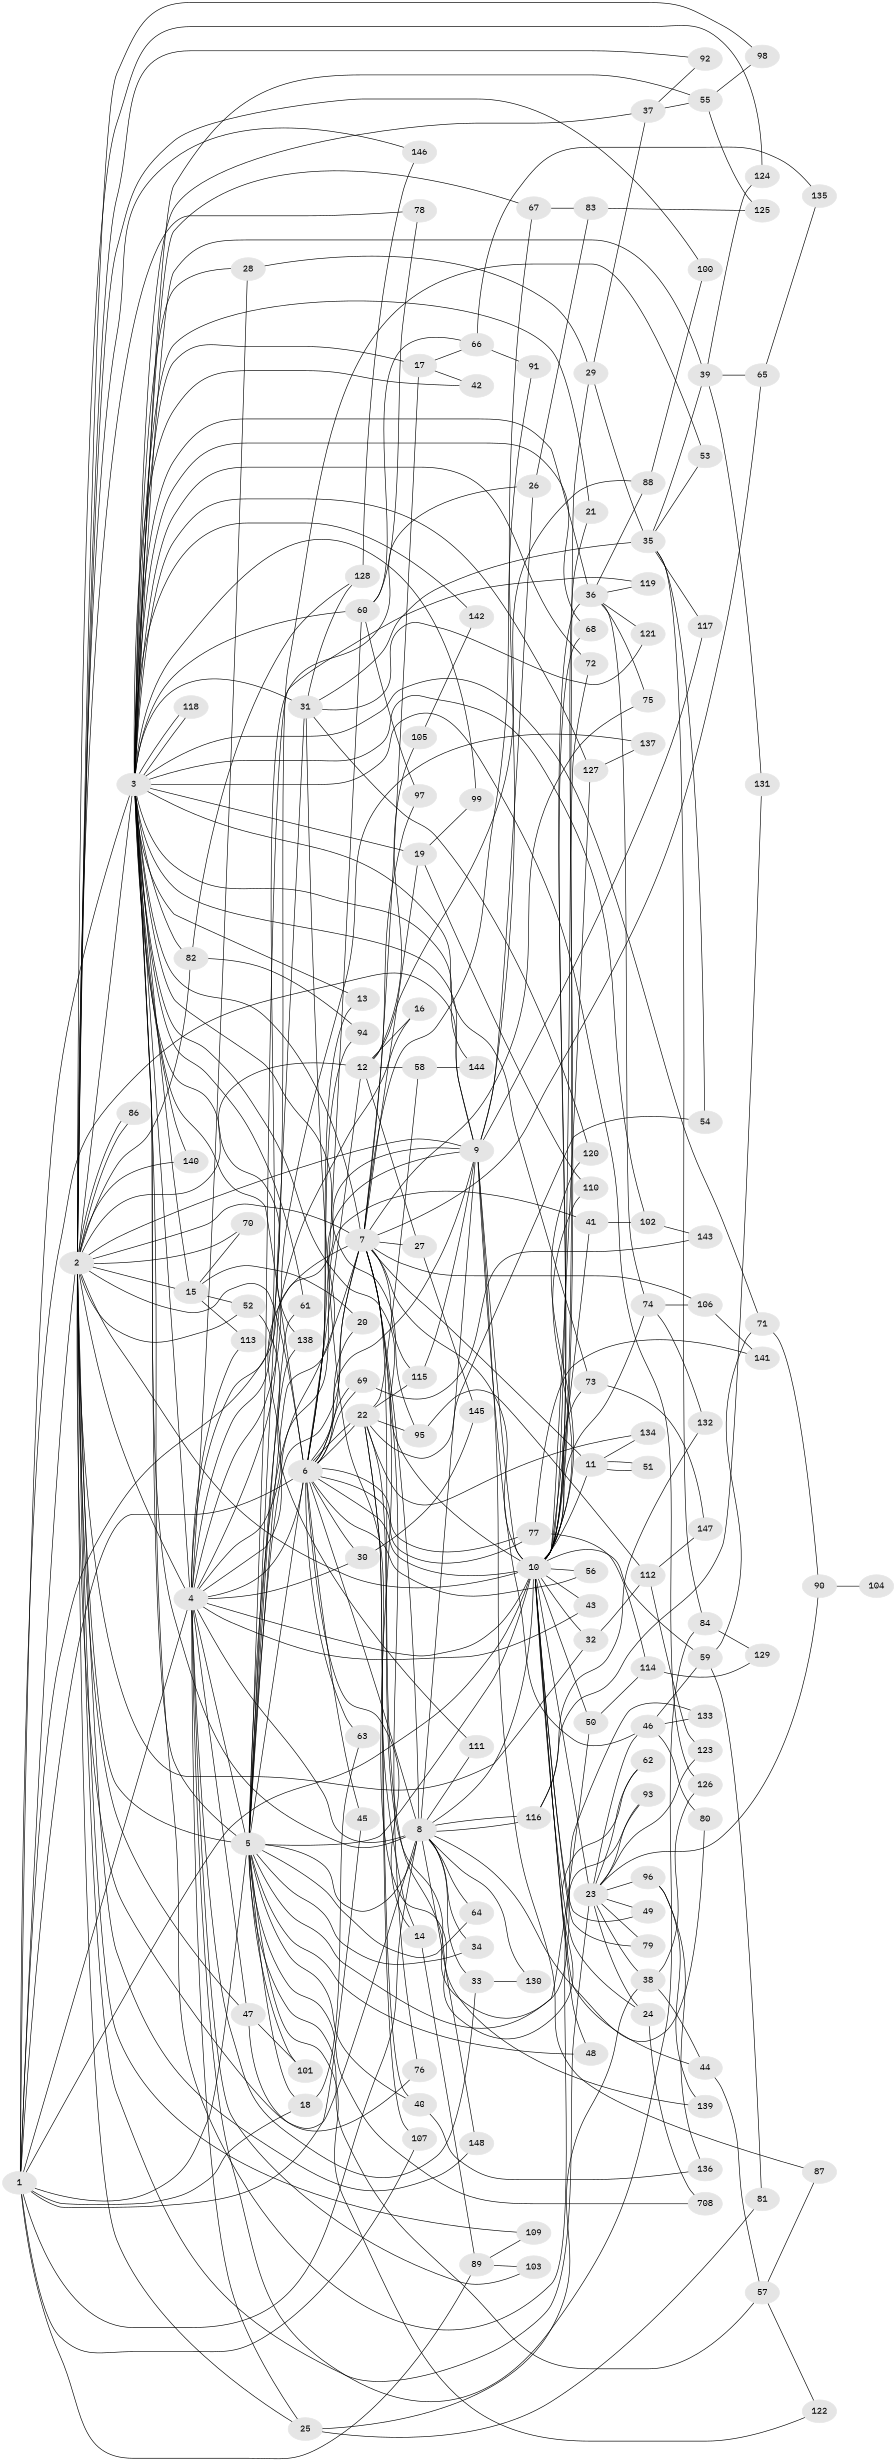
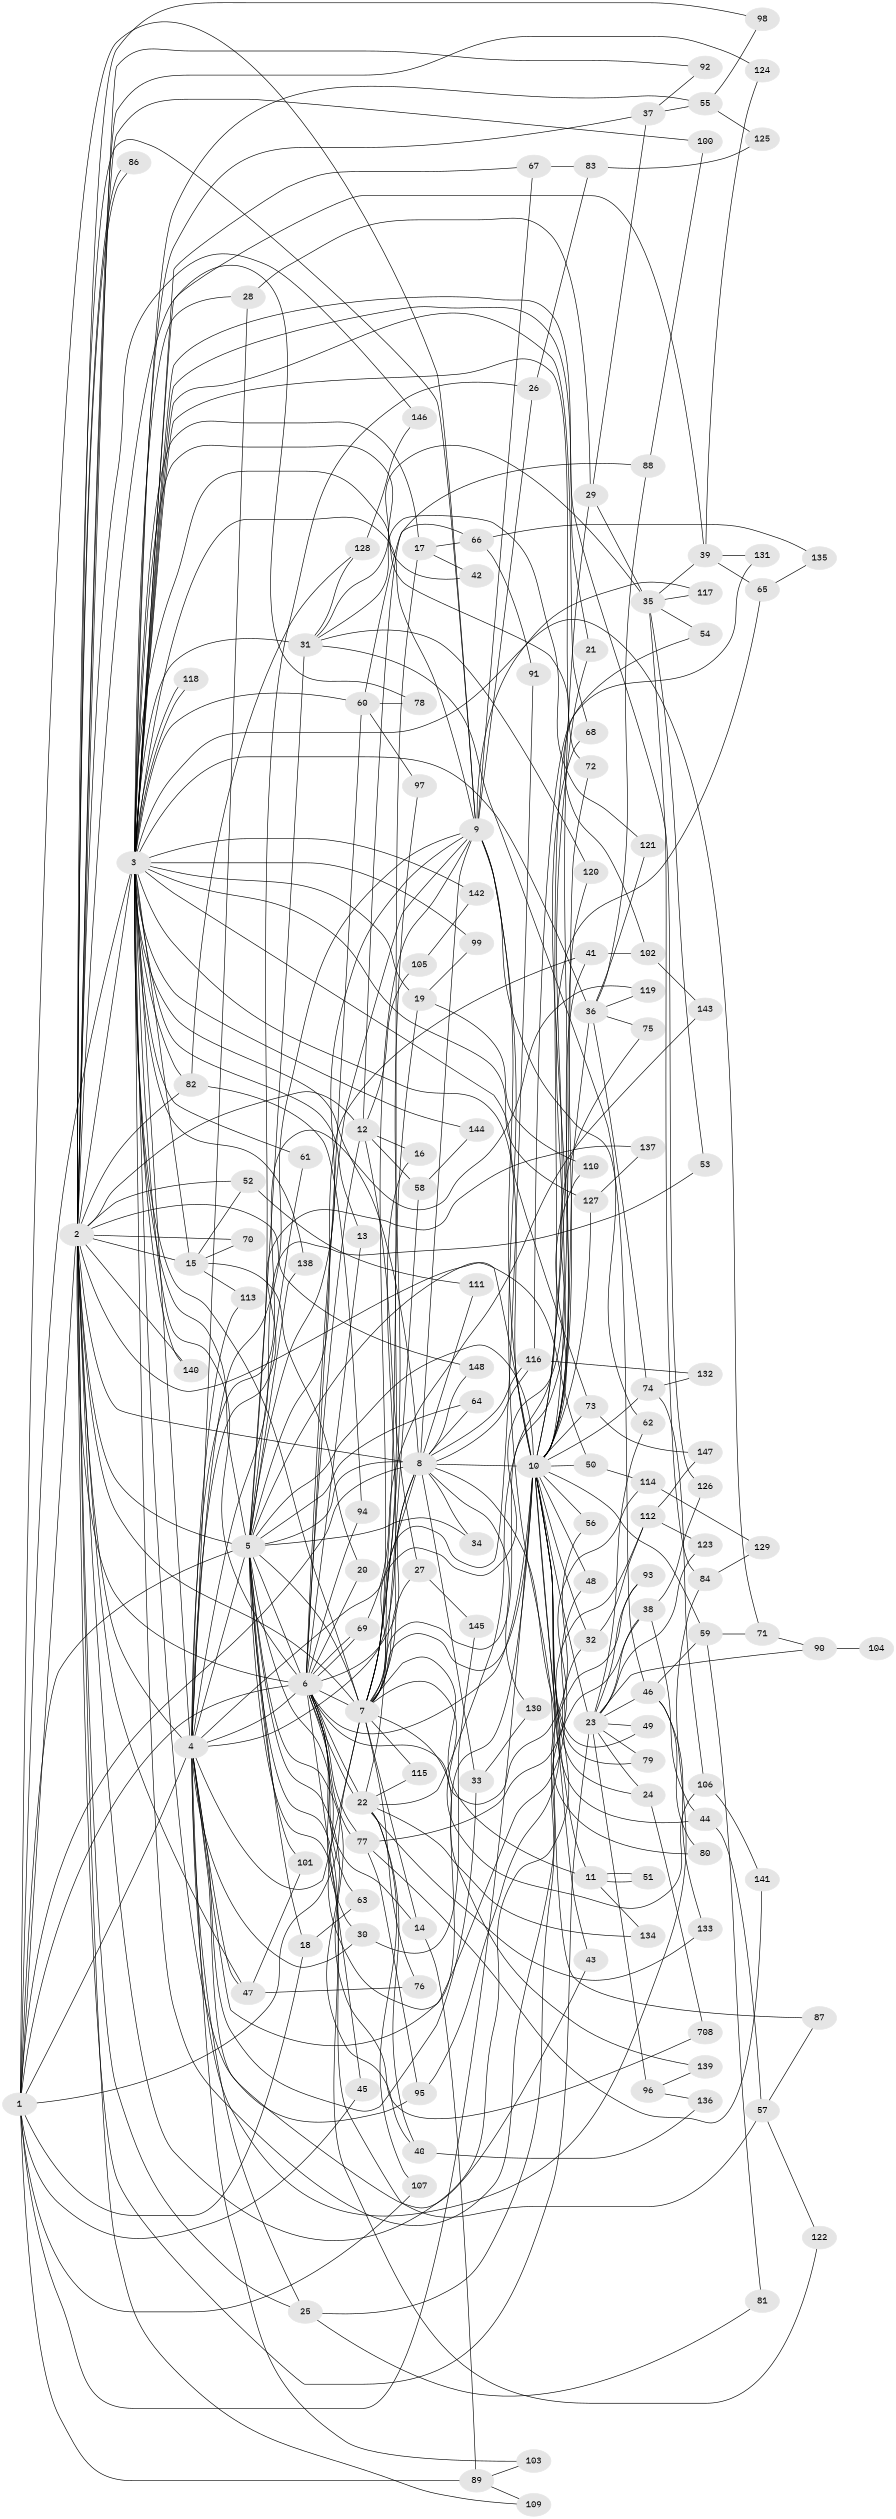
edge "9" -- "115": now "9" -- "7"
edge "22" -- "95": now "77" -- "95"
